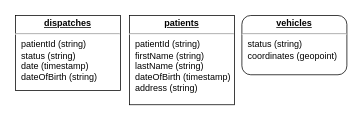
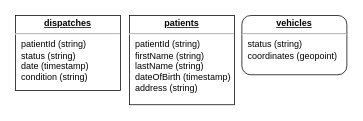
node "dispatches patientId (string) status (string) date (timestamp) dateOfBirth (string)": label "dispatches patientId (string) status (string) date (timestamp) dateOfBirth (string)" -> "dispatches patientId (string) status (string) date (timestamp) condition (string)"
